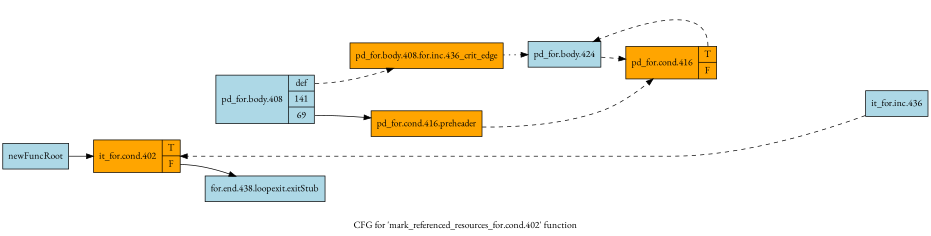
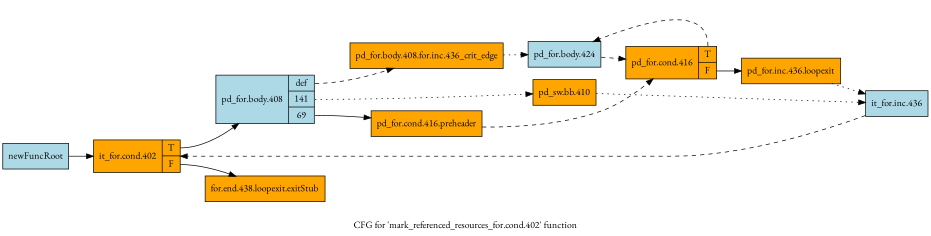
node "pd_for.inc.436.loopexit": added
node "pd_sw.bb.410": added
edge "it_for.cond.402" -> "pd_for.body.408": added
node "for.end.438.loopexit.exitStub": fillcolor lightblue -> orange
